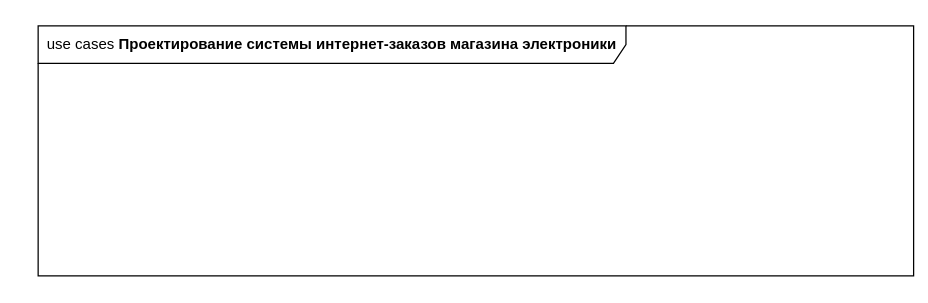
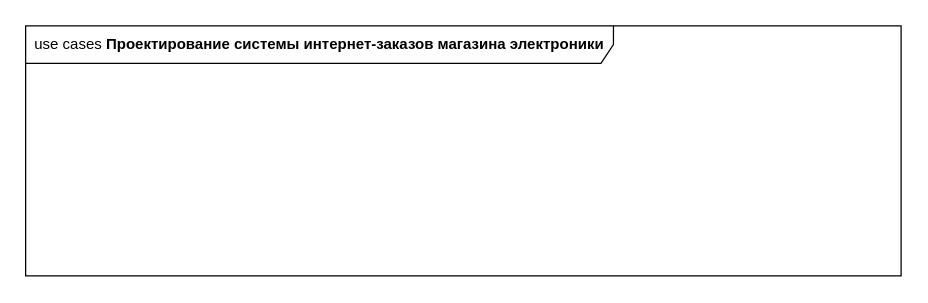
node "use cases Проектирование системы интернет-заказов магазина электроники": moved (476, 151) -> (463, 151)
